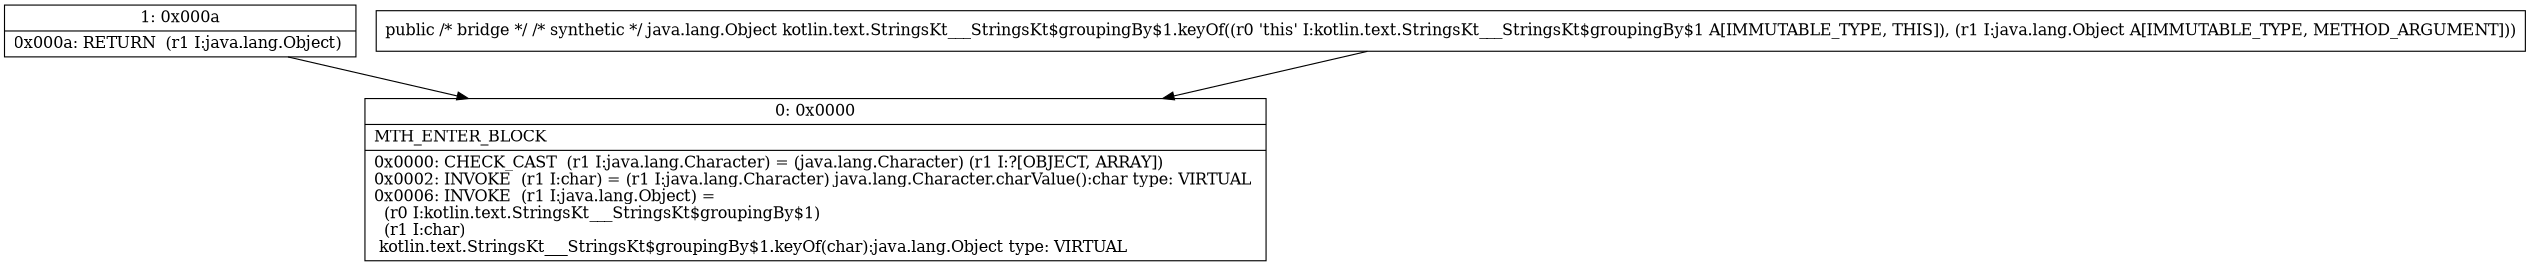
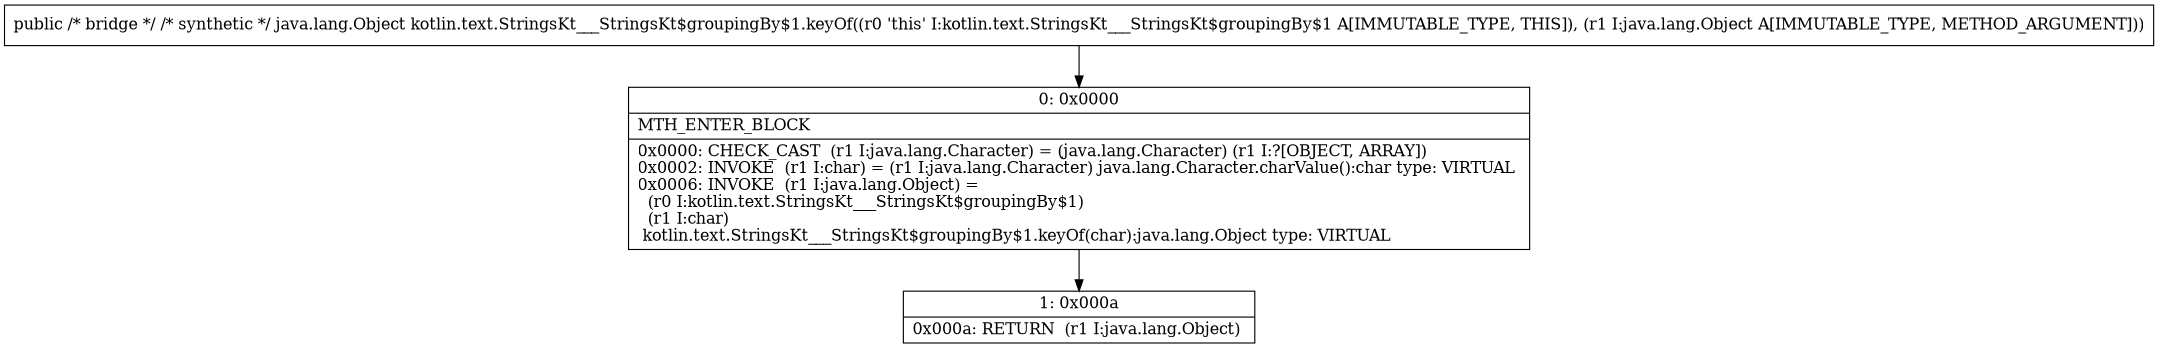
edge "1: 0x000a" -> "0: 0x0000": reversed
